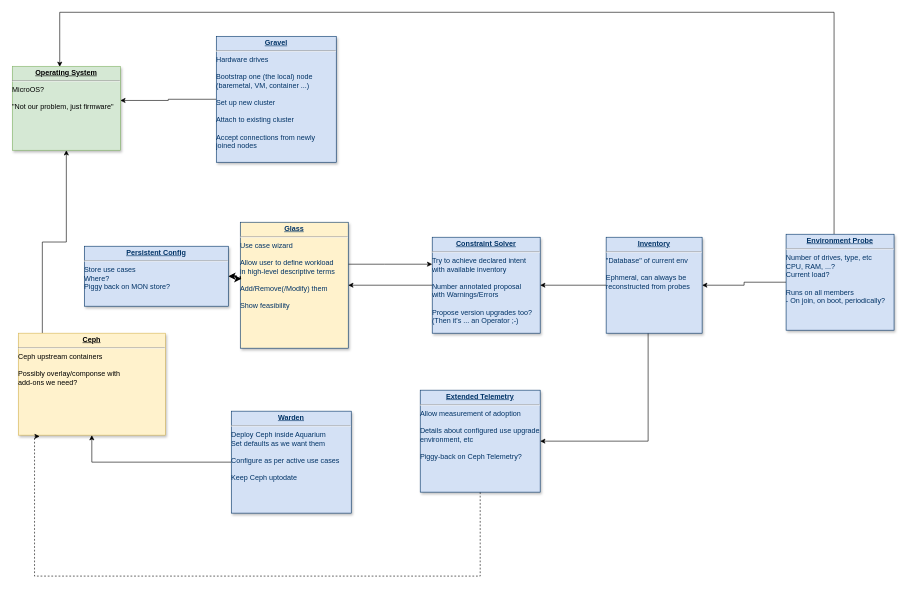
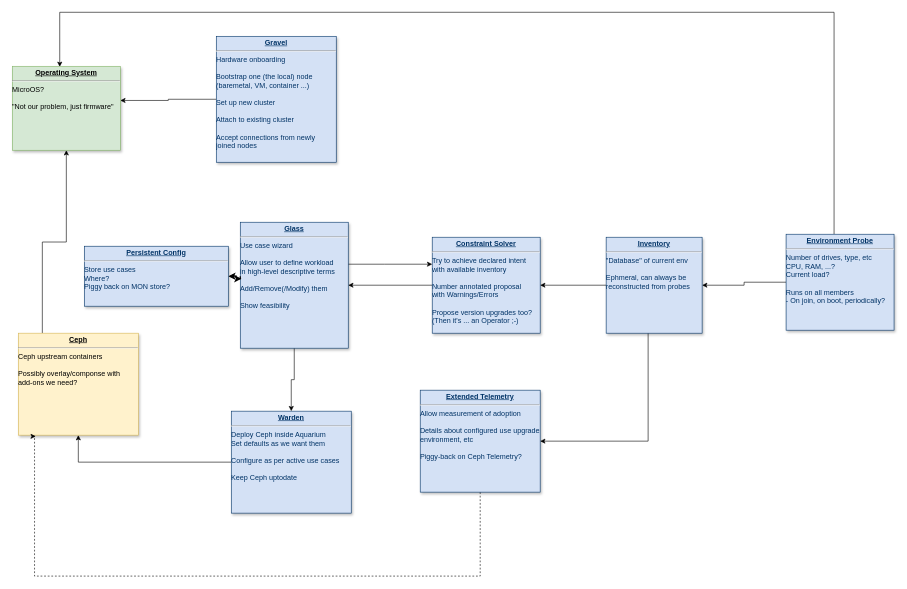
node "Gravel Hardware drives Bootstrap one (the local) node (baremetal, VM, container ...) Set up new cluster Attach to existing cluster Accept connections from newly joined nodes": label "Gravel Hardware drives Bootstrap one (the local) node (baremetal, VM, container ...) Set up new cluster Attach to existing cluster Accept connections from newly joined nodes" -> "Gravel Hardware onboarding Bootstrap one (the local) node (baremetal, VM, container ...) Set up new cluster Attach to existing cluster Accept connections from newly joined nodes"
node "Glass Use case wizard Allow user to define workload in high-level descriptive terms Add/Remove(/Modify) them Show feasibility": fillcolor #fff2cc -> #d4e1f5
edge "Glass Use case wizard Allow user to define workload in high-level descriptive terms Add/Remove(/Modify) them Show feasibility" -> "Warden Deploy Ceph inside Aquarium Set defaults as we want them Configure as per active use cases Keep Ceph uptodate": added
node "Ceph Ceph upstream containers Possibly overlay/componse with add-ons we need?": size 147x102 -> 120x102
